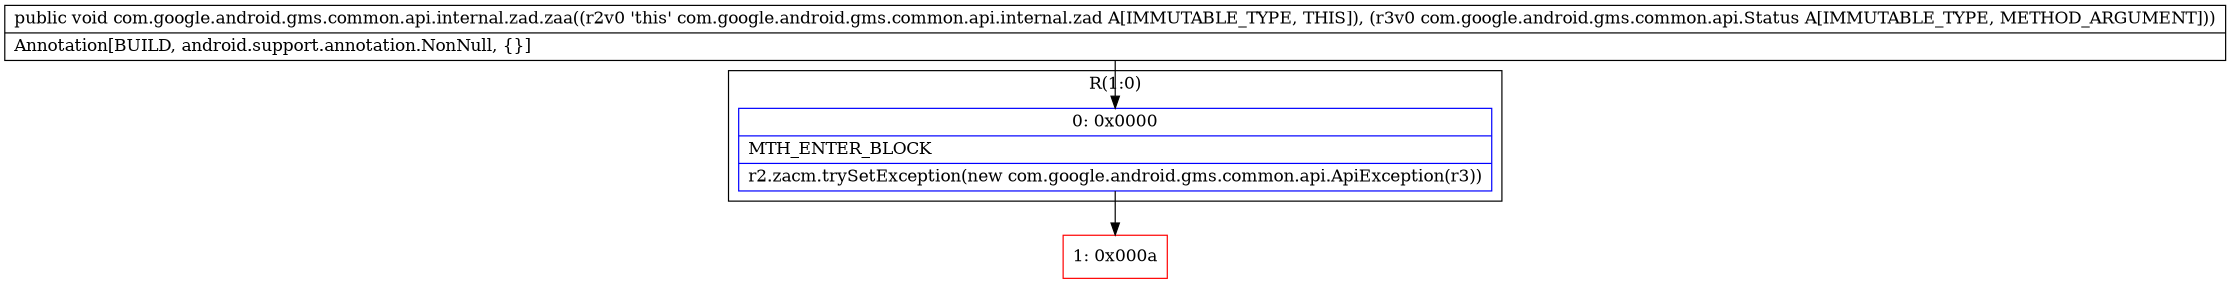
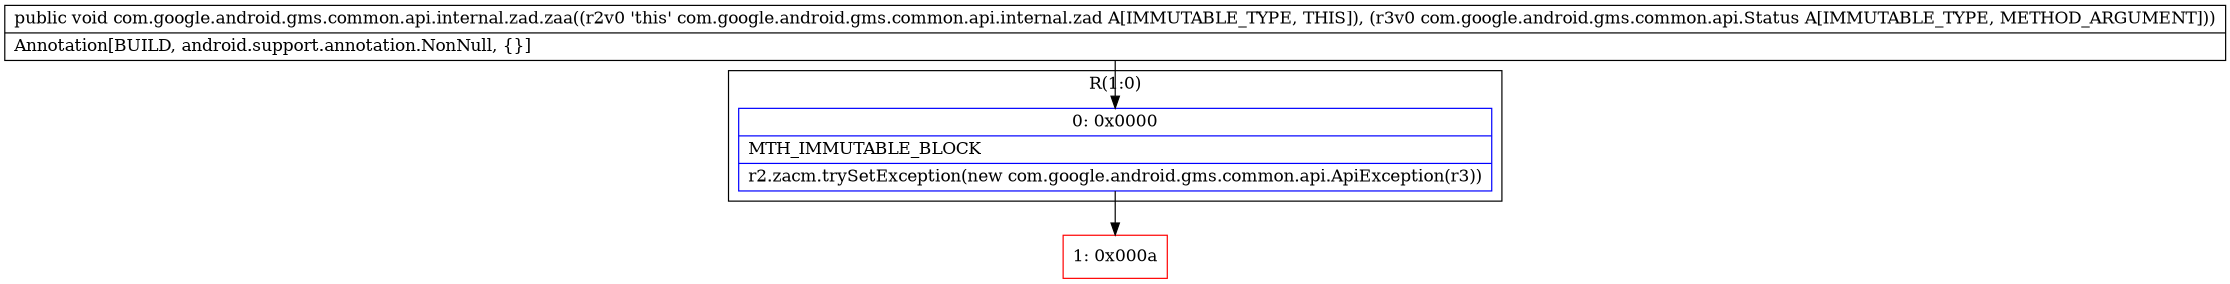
node "0: 0x0000": text "MTH_ENTER_BLOCK" -> "MTH_IMMUTABLE_BLOCK"
